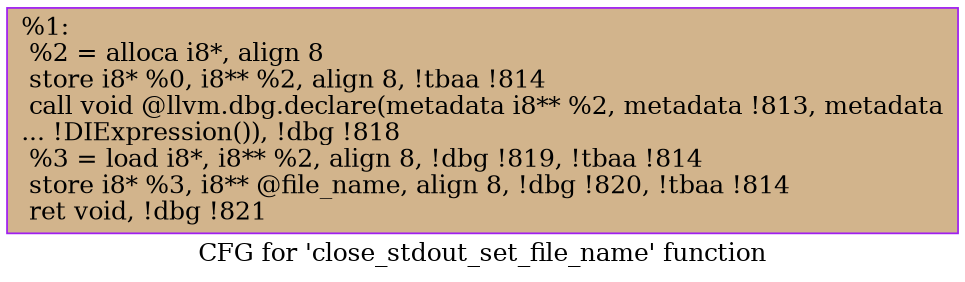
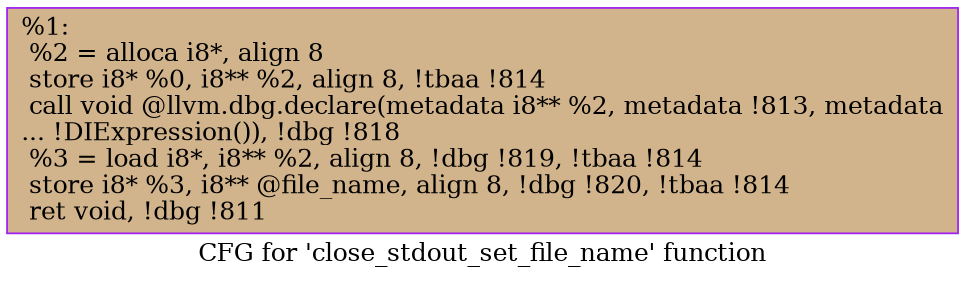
node "%1:": text "ret void, !dbg !821" -> "ret void, !dbg !811"
